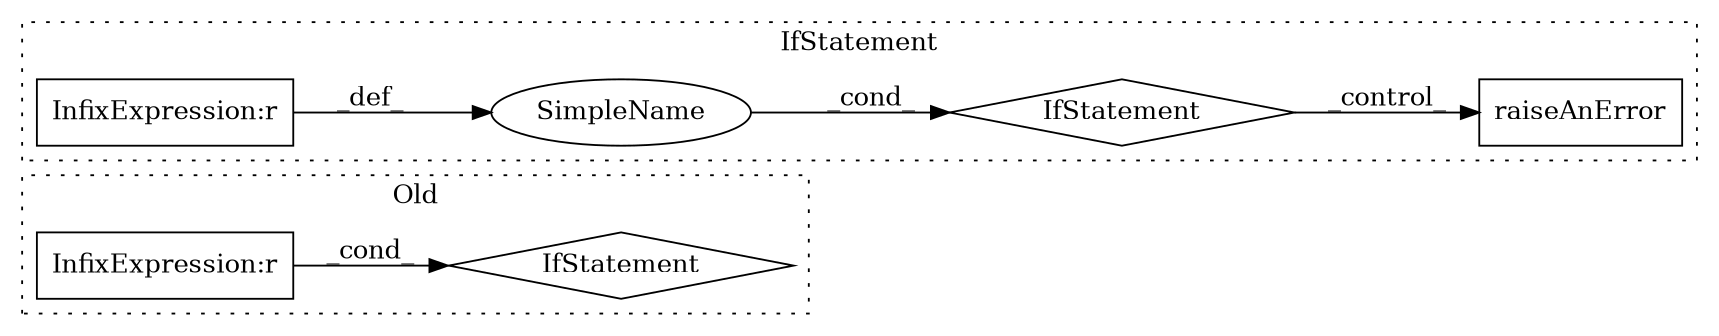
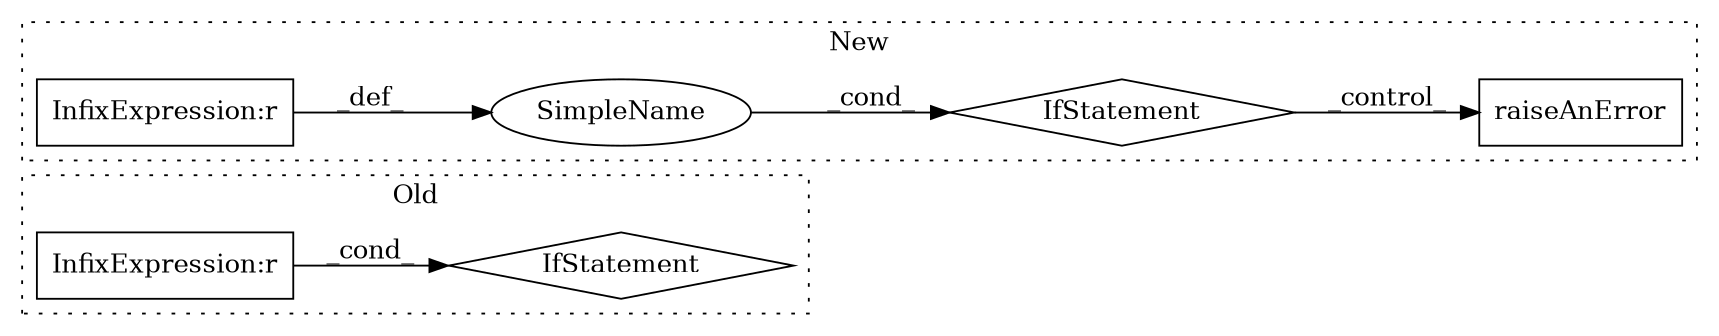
cluster "IfStatement": label "IfStatement" -> "New"
